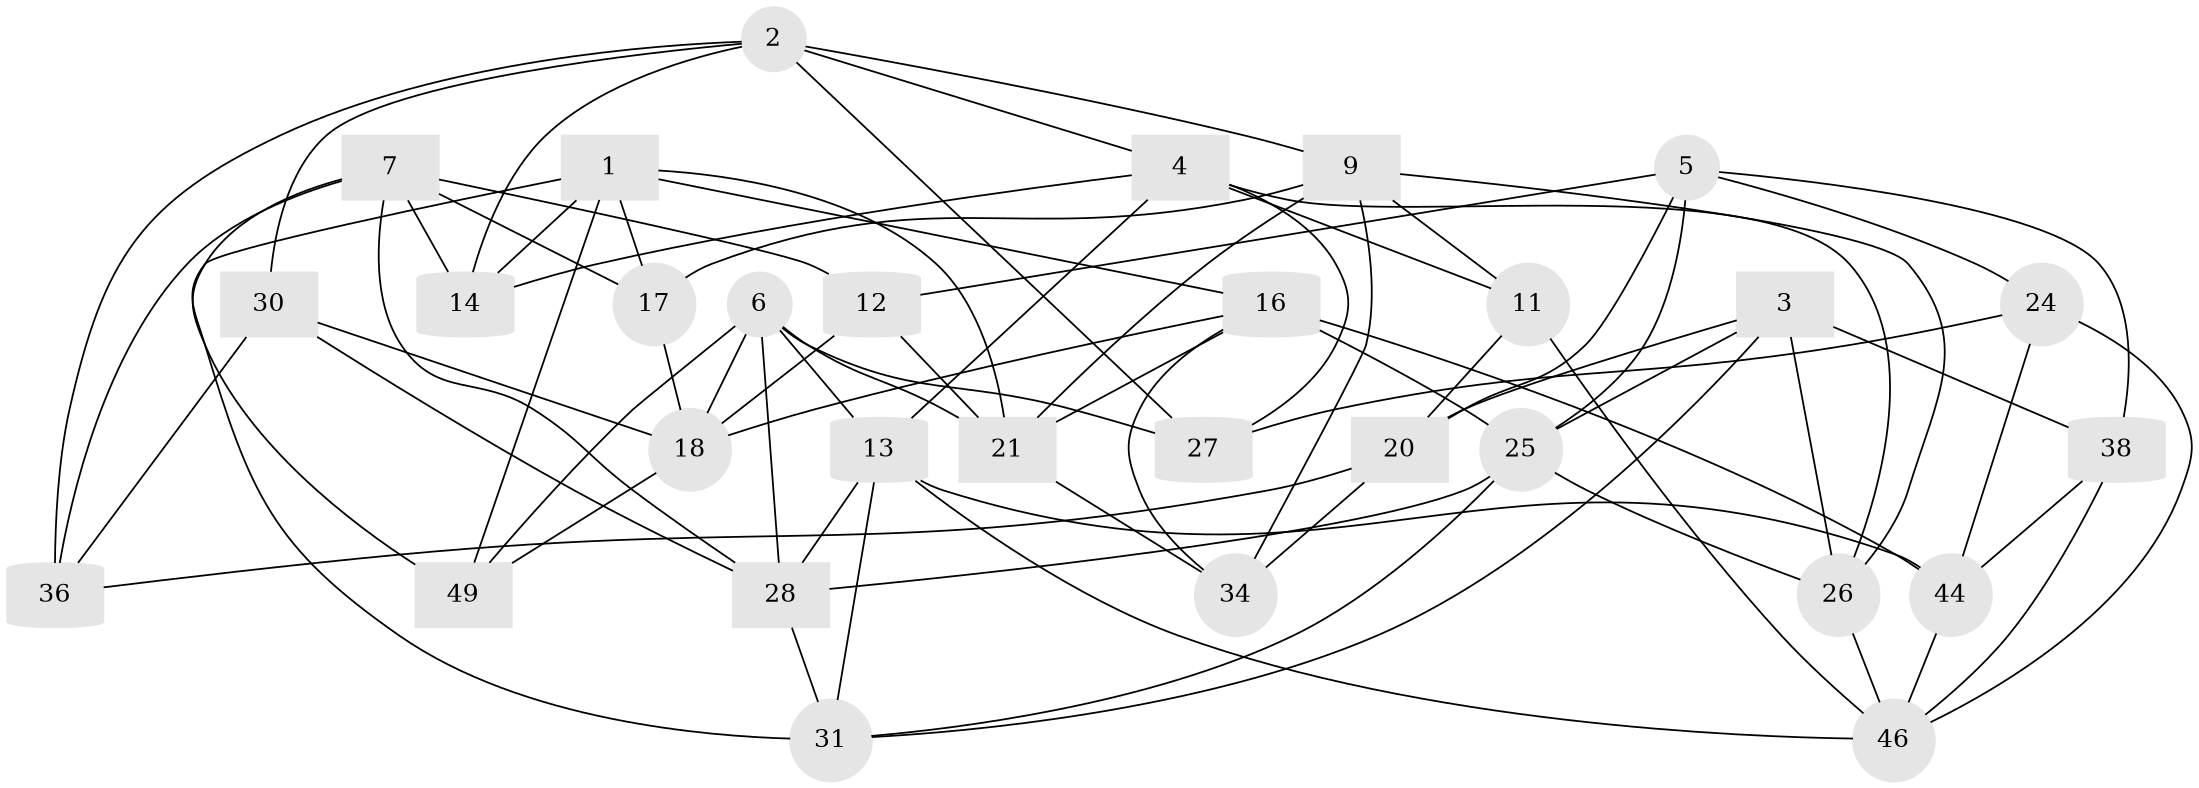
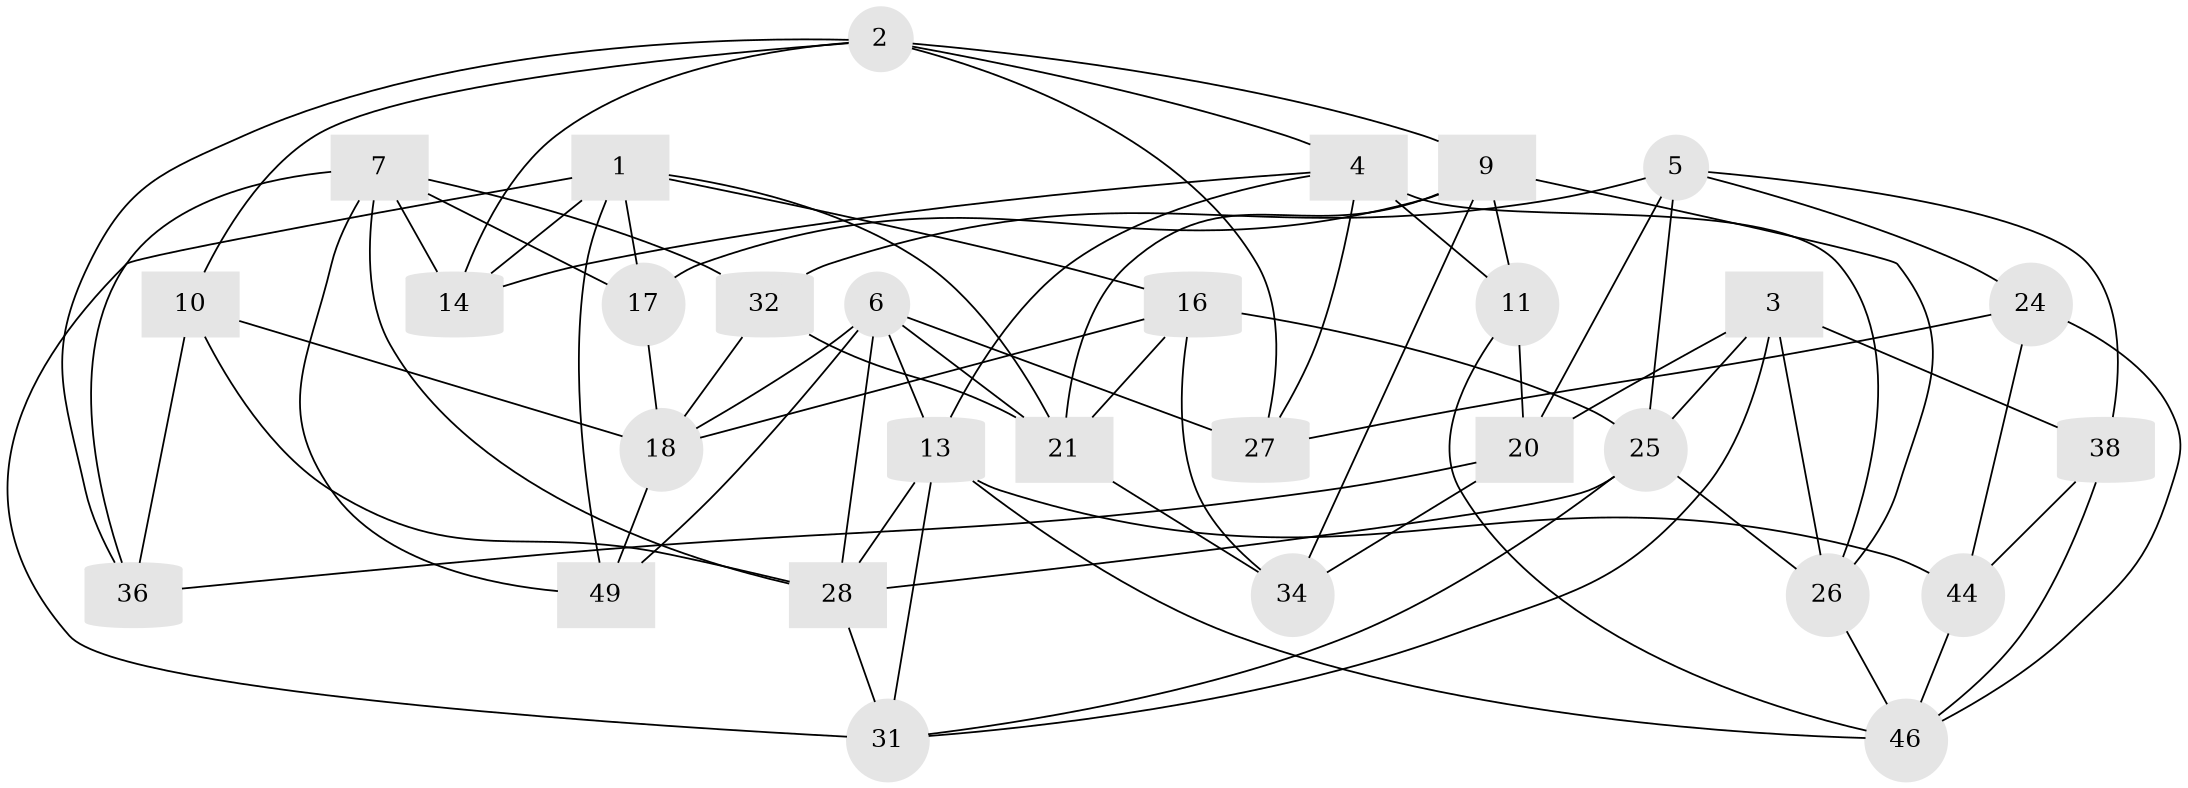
node "30": label "30" -> "10"
node "12": label "12" -> "32"
edge "16" -- "44": removed
